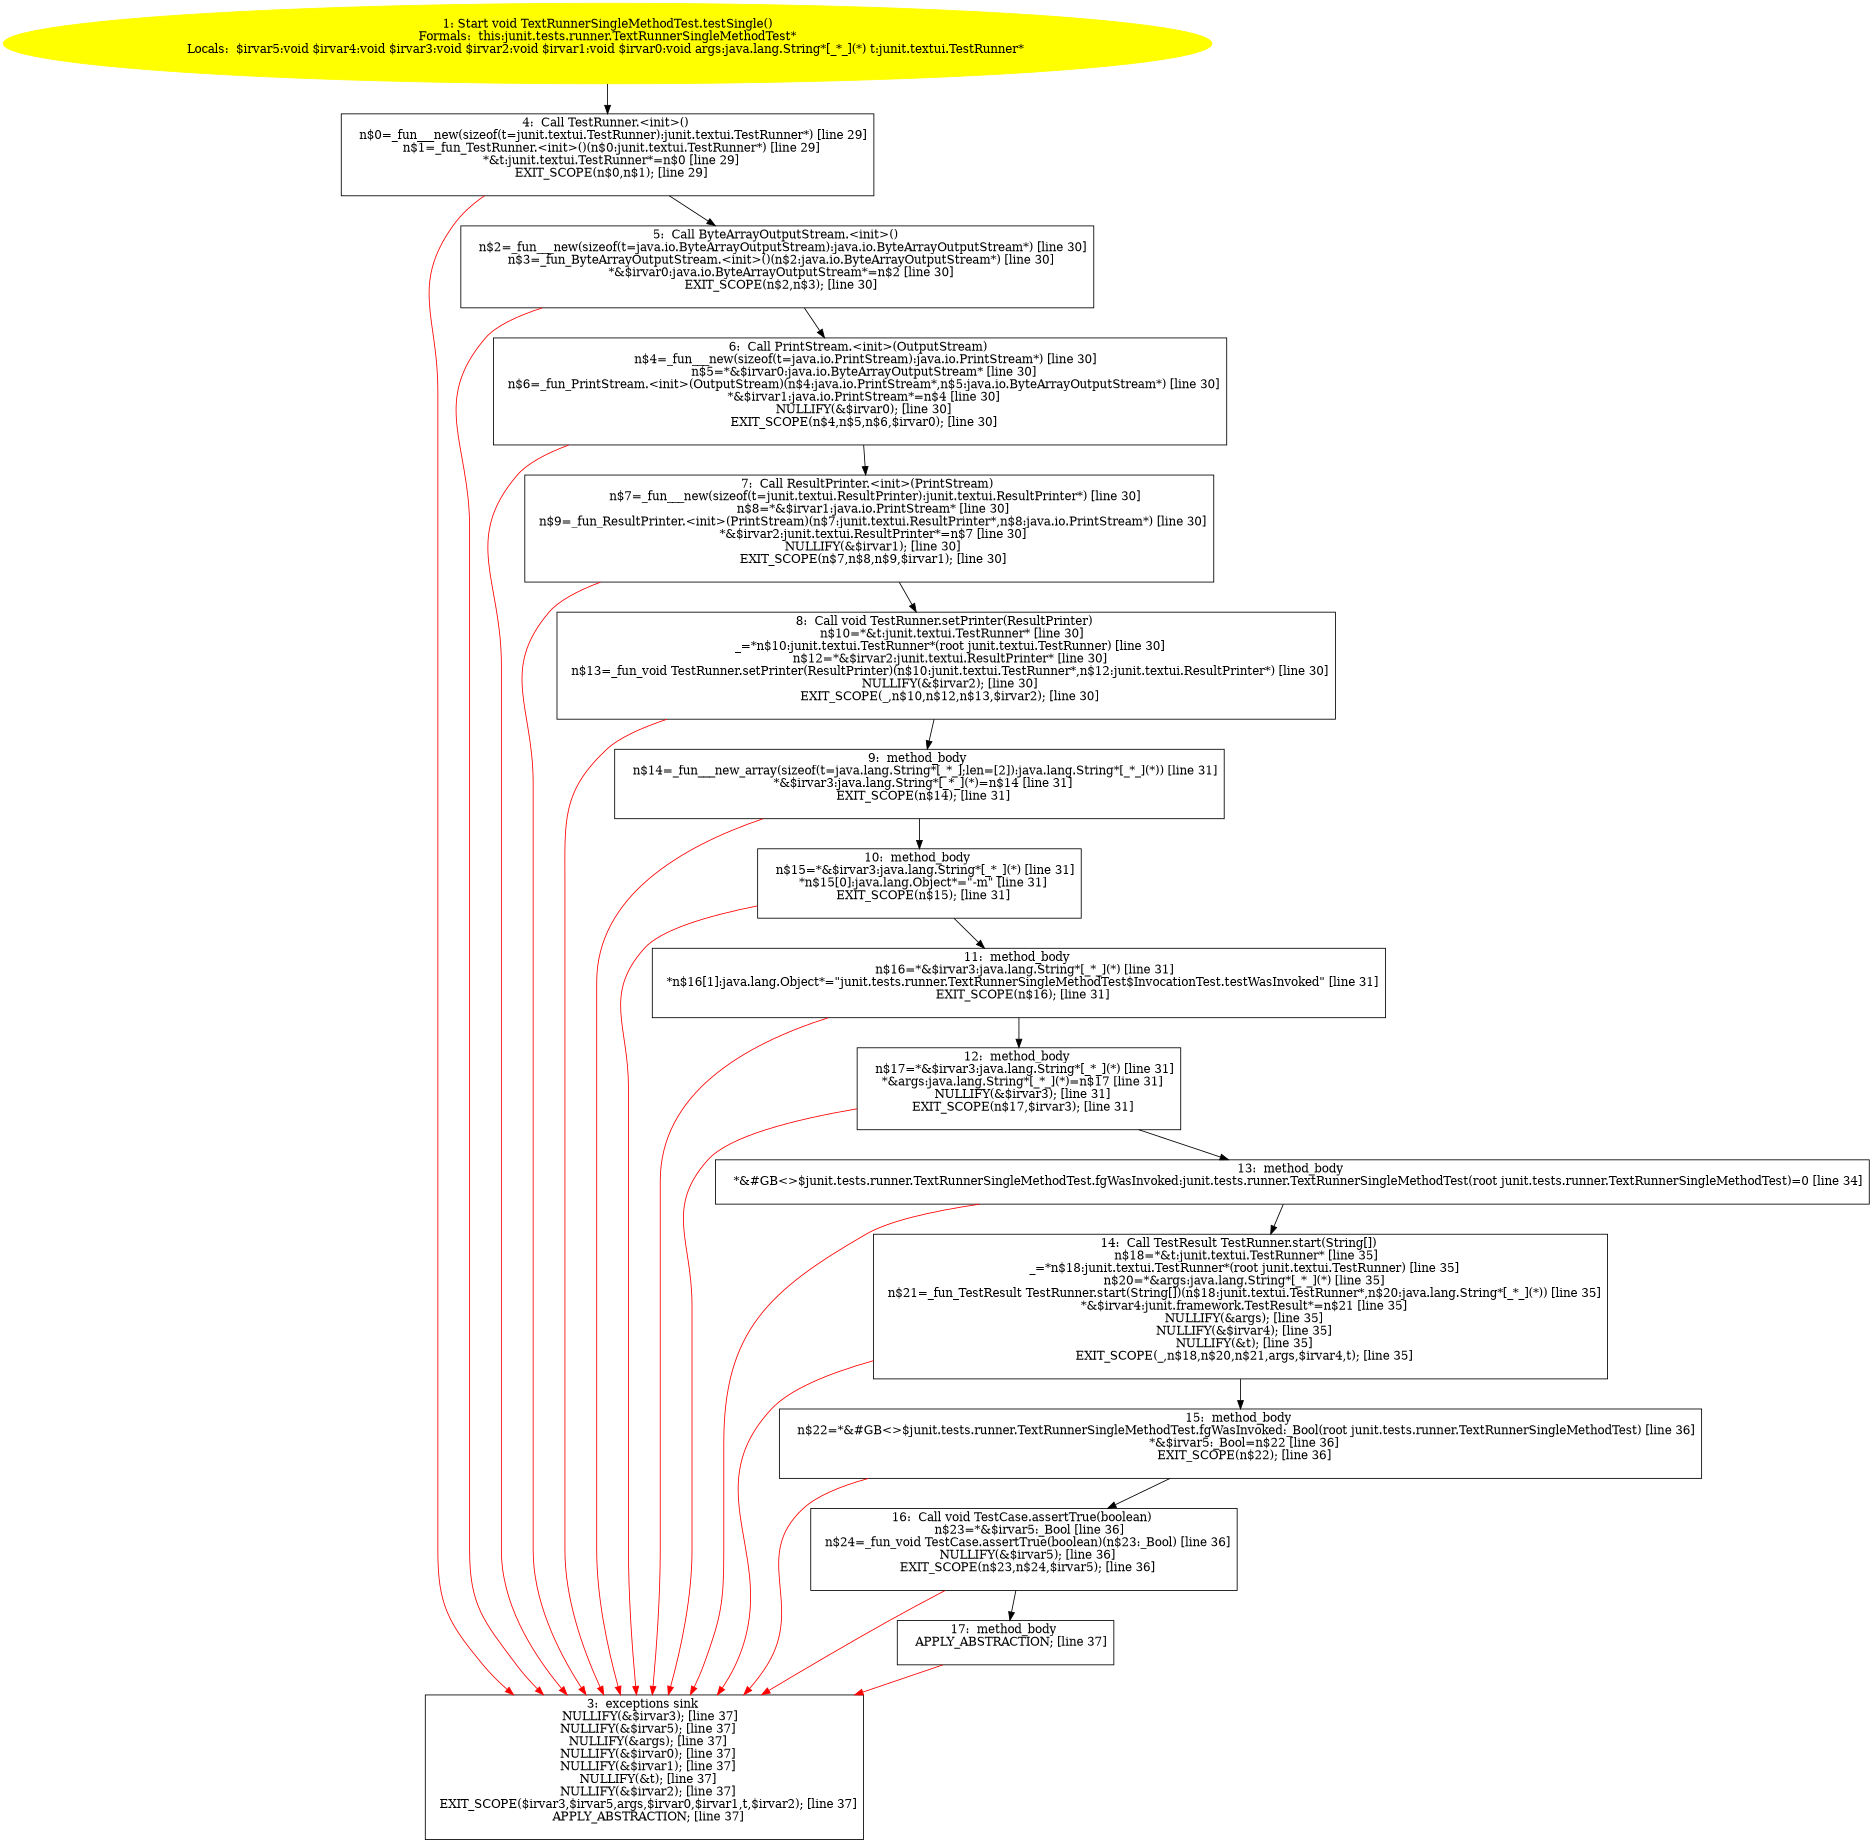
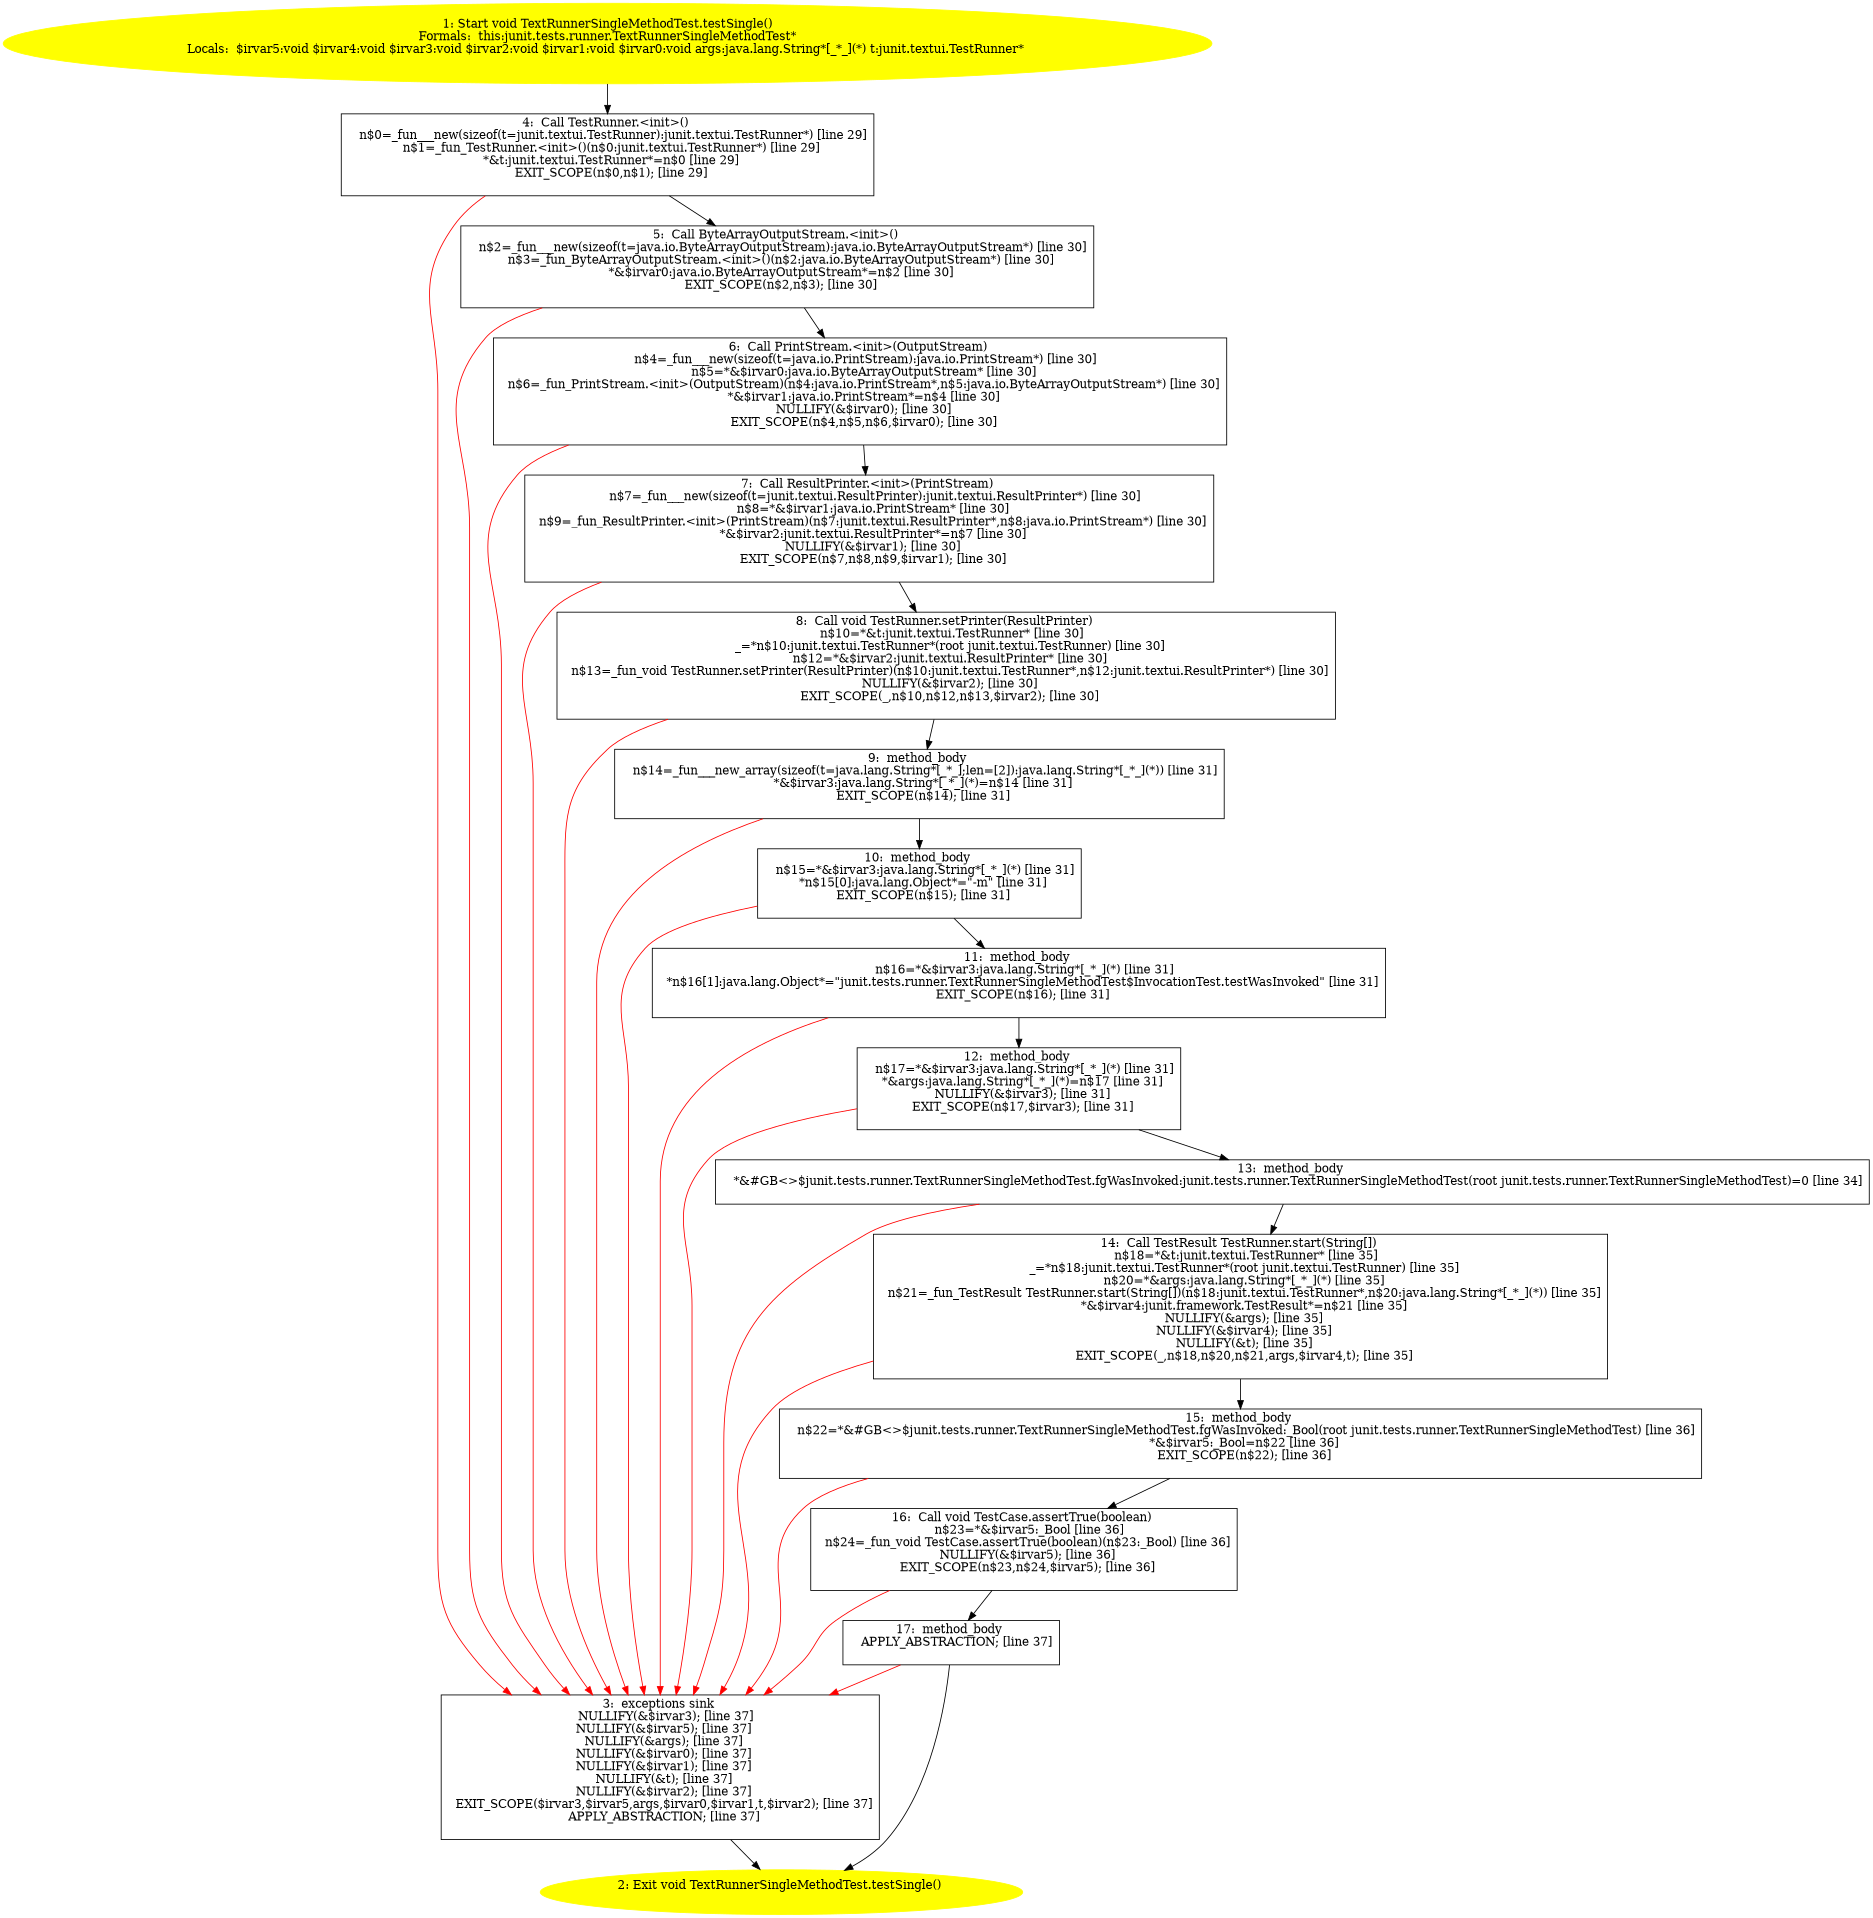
node "2: Exit void TextRunnerSingleMethodTest.testSingle()": added
